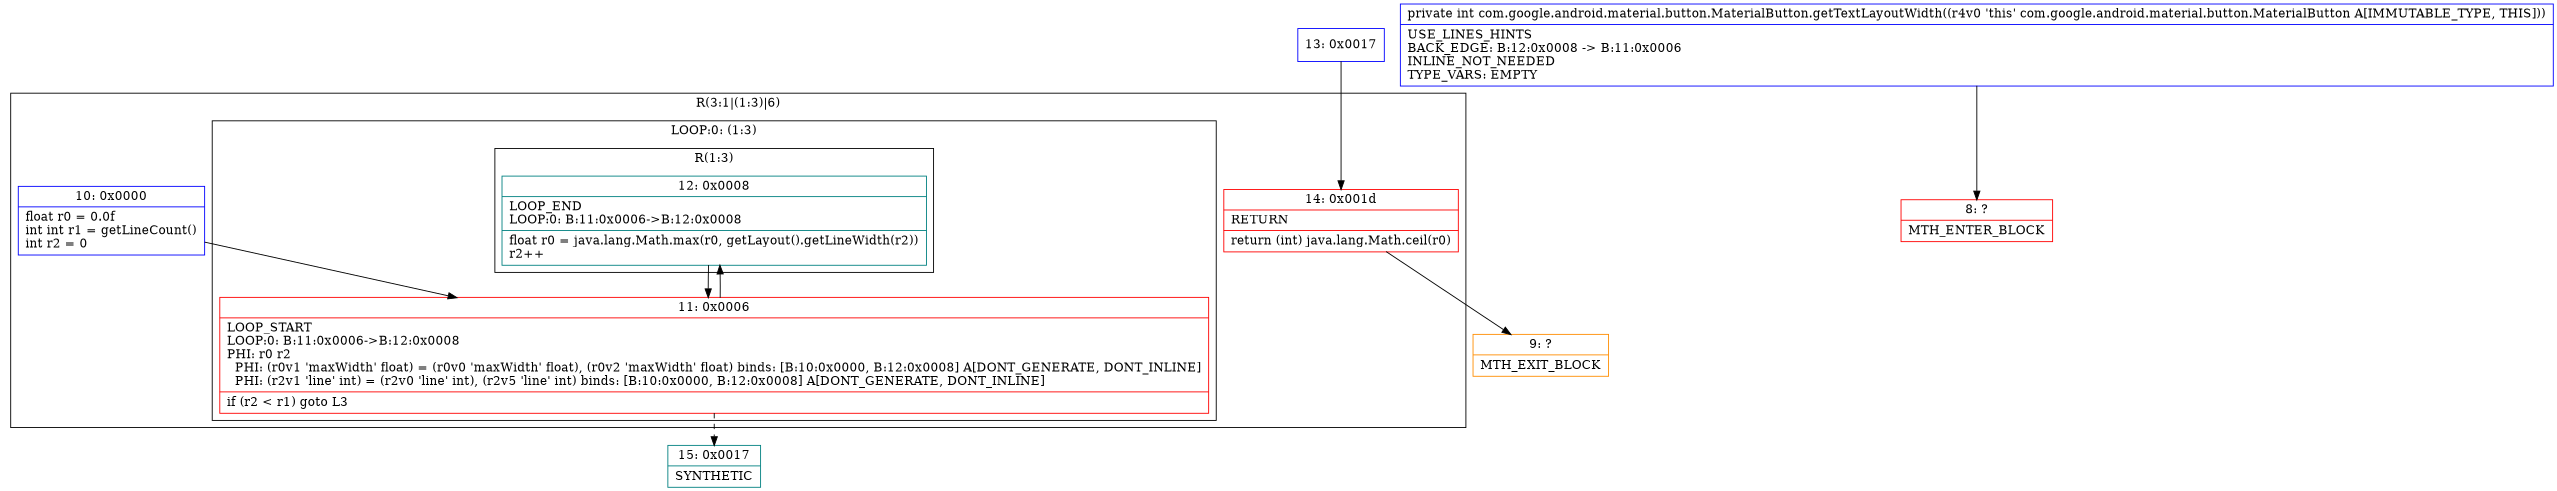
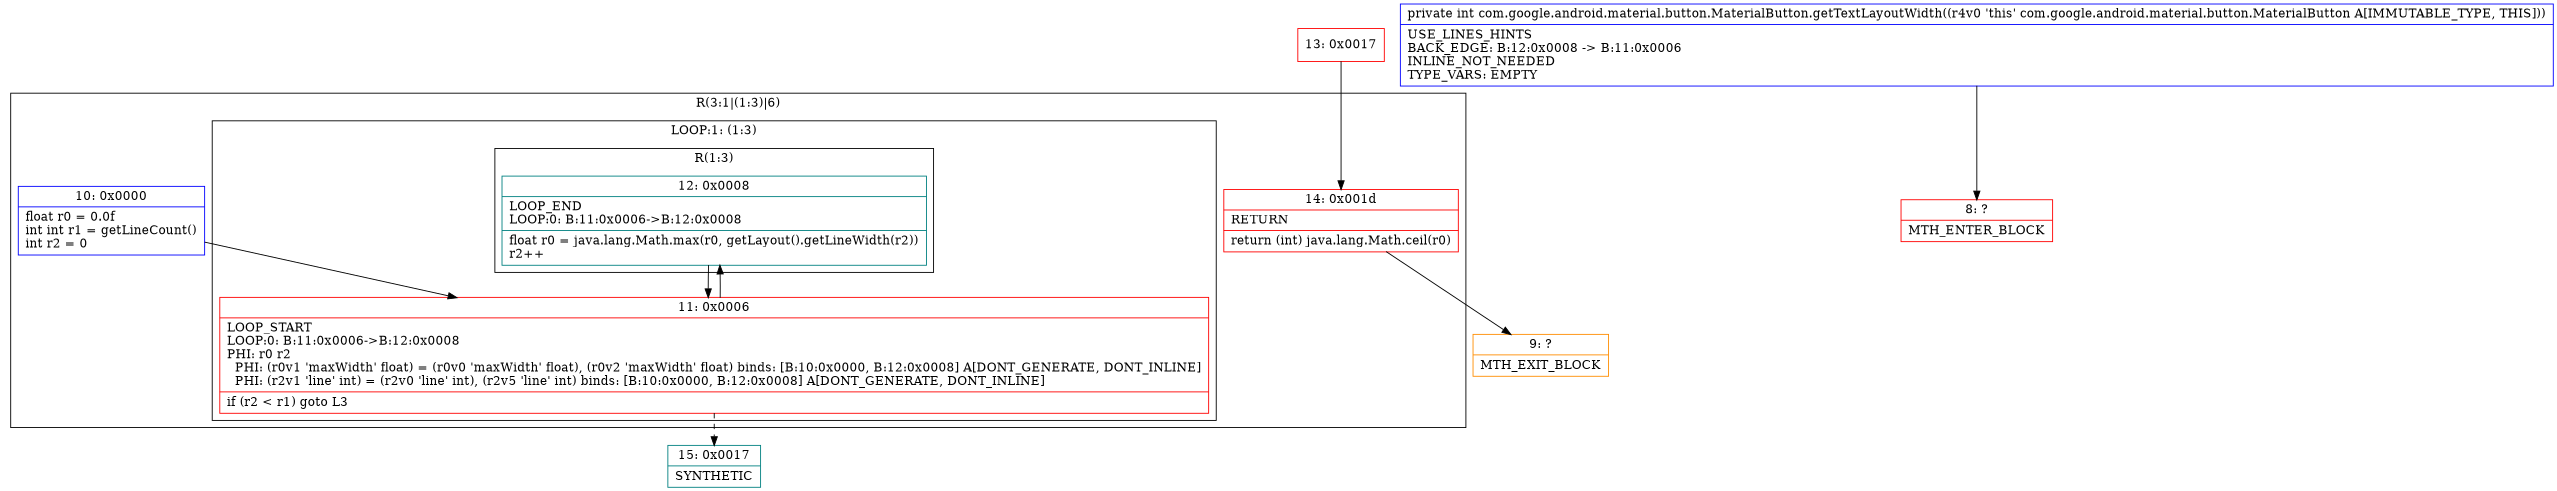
node "13: 0x0017": color blue -> red
cluster "LOOP:0: (1:3)": label "LOOP:0: (1:3)" -> "LOOP:1: (1:3)"
